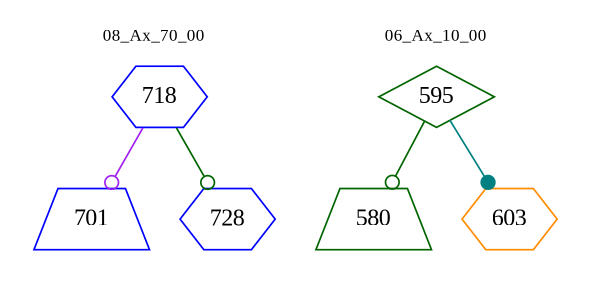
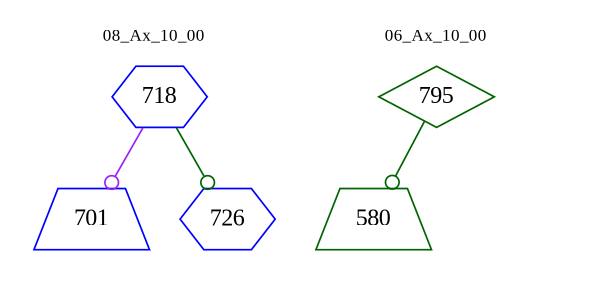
cluster "08_Ax_70_00": label "08_Ax_70_00" -> "08_Ax_10_00"
node "595": label "595" -> "795"
node "728": label "728" -> "726"
node "603": removed
